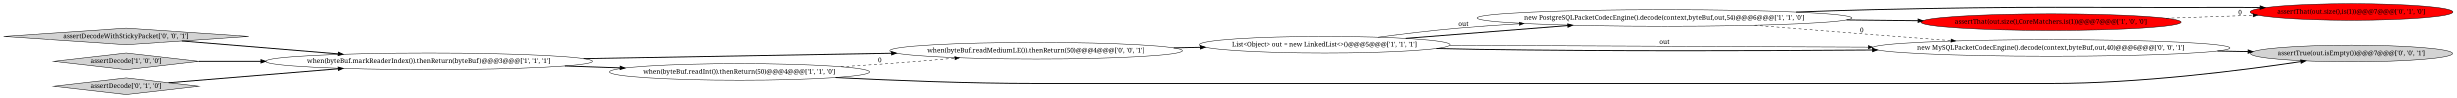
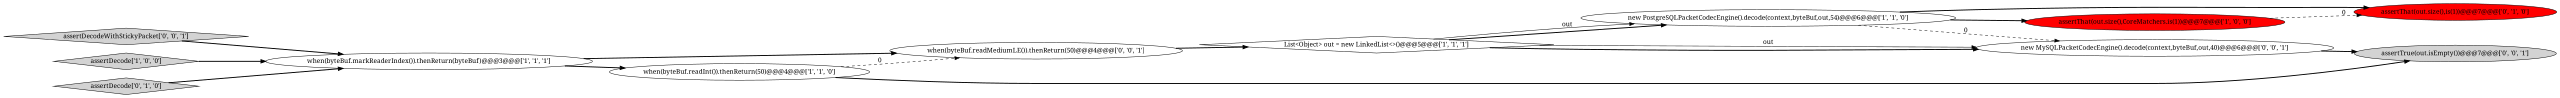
node "List<Object> out = new LinkedList<>()@@@5@@@['1', '1', '1']": shape ellipse -> diamond
